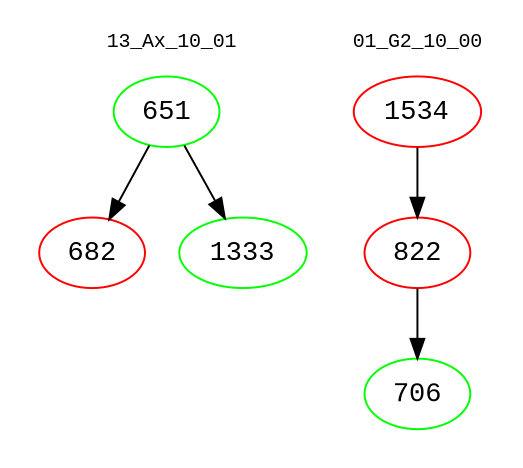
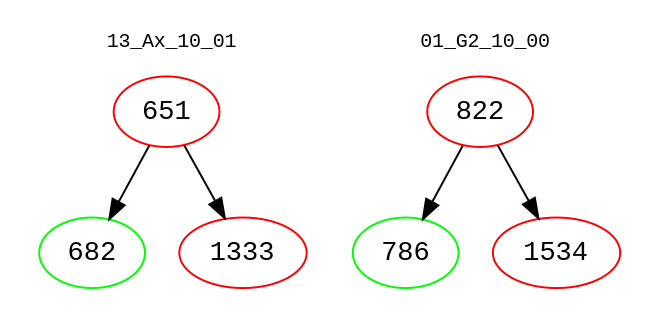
node "651": color green -> red
edge "1534" -> "822": reversed
node "682": color red -> green
node "1333": color green -> red
node "706": label "706" -> "786"
